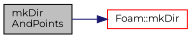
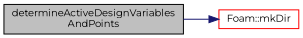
node "mkDir AndPoints": label "mkDir AndPoints" -> "determineActiveDesignVariables AndPoints"
